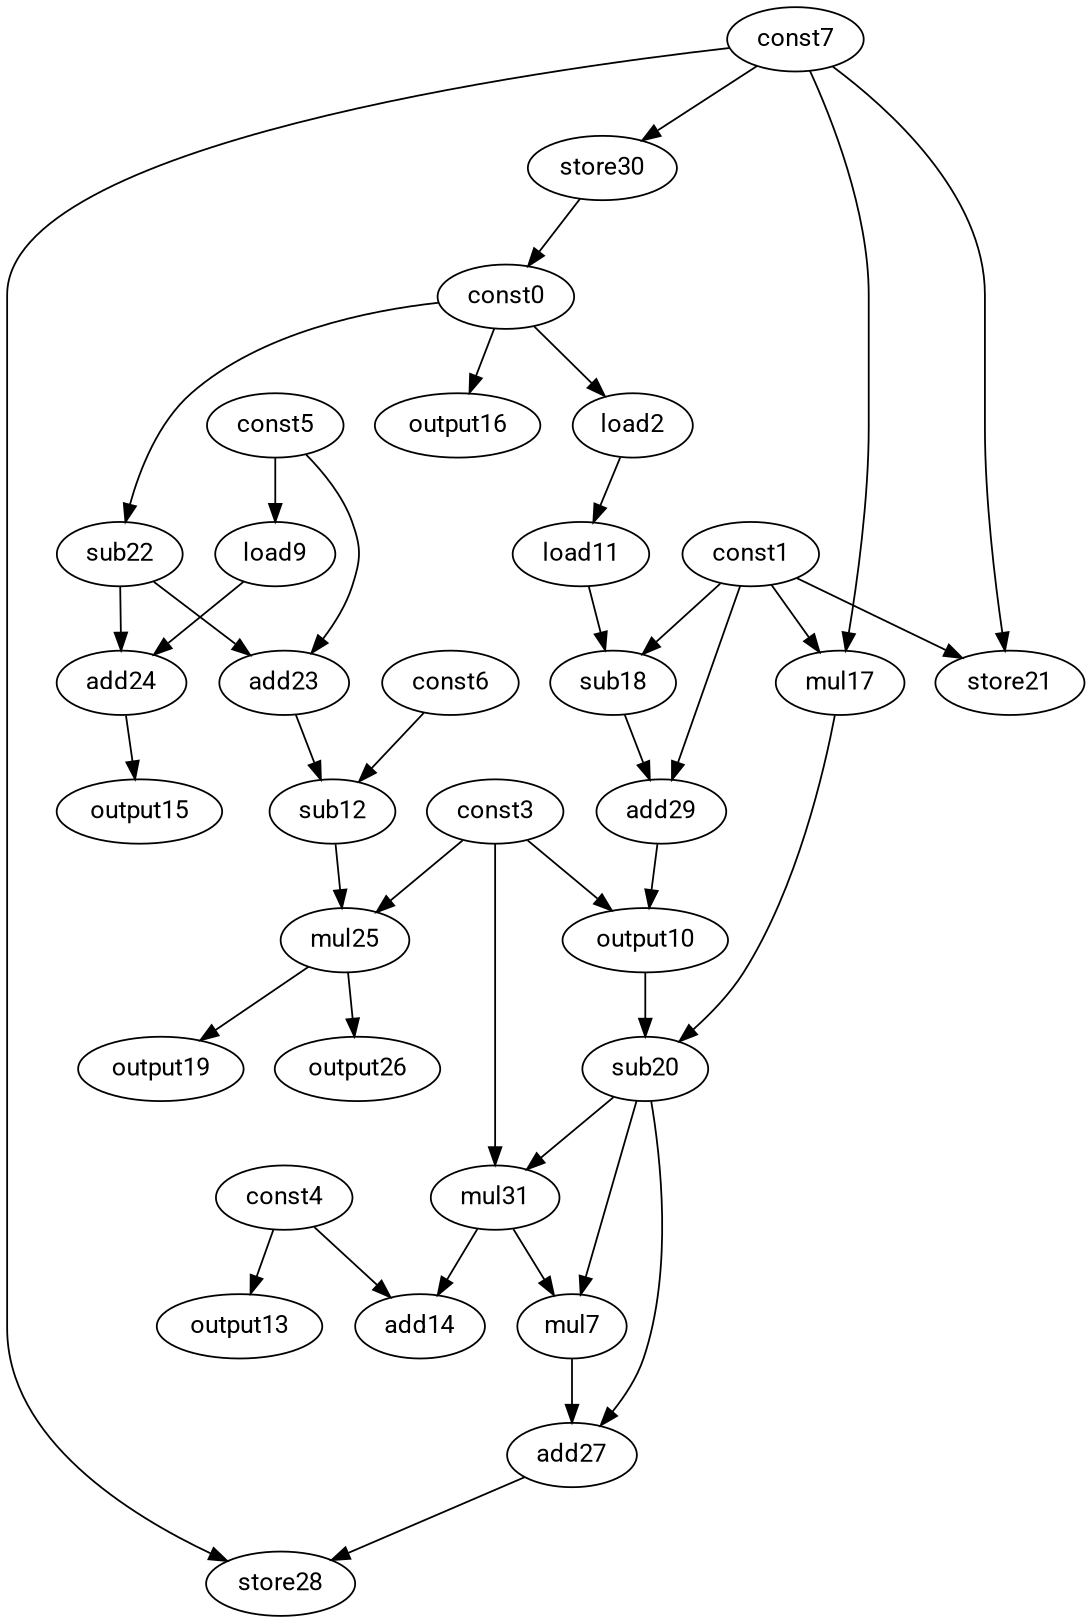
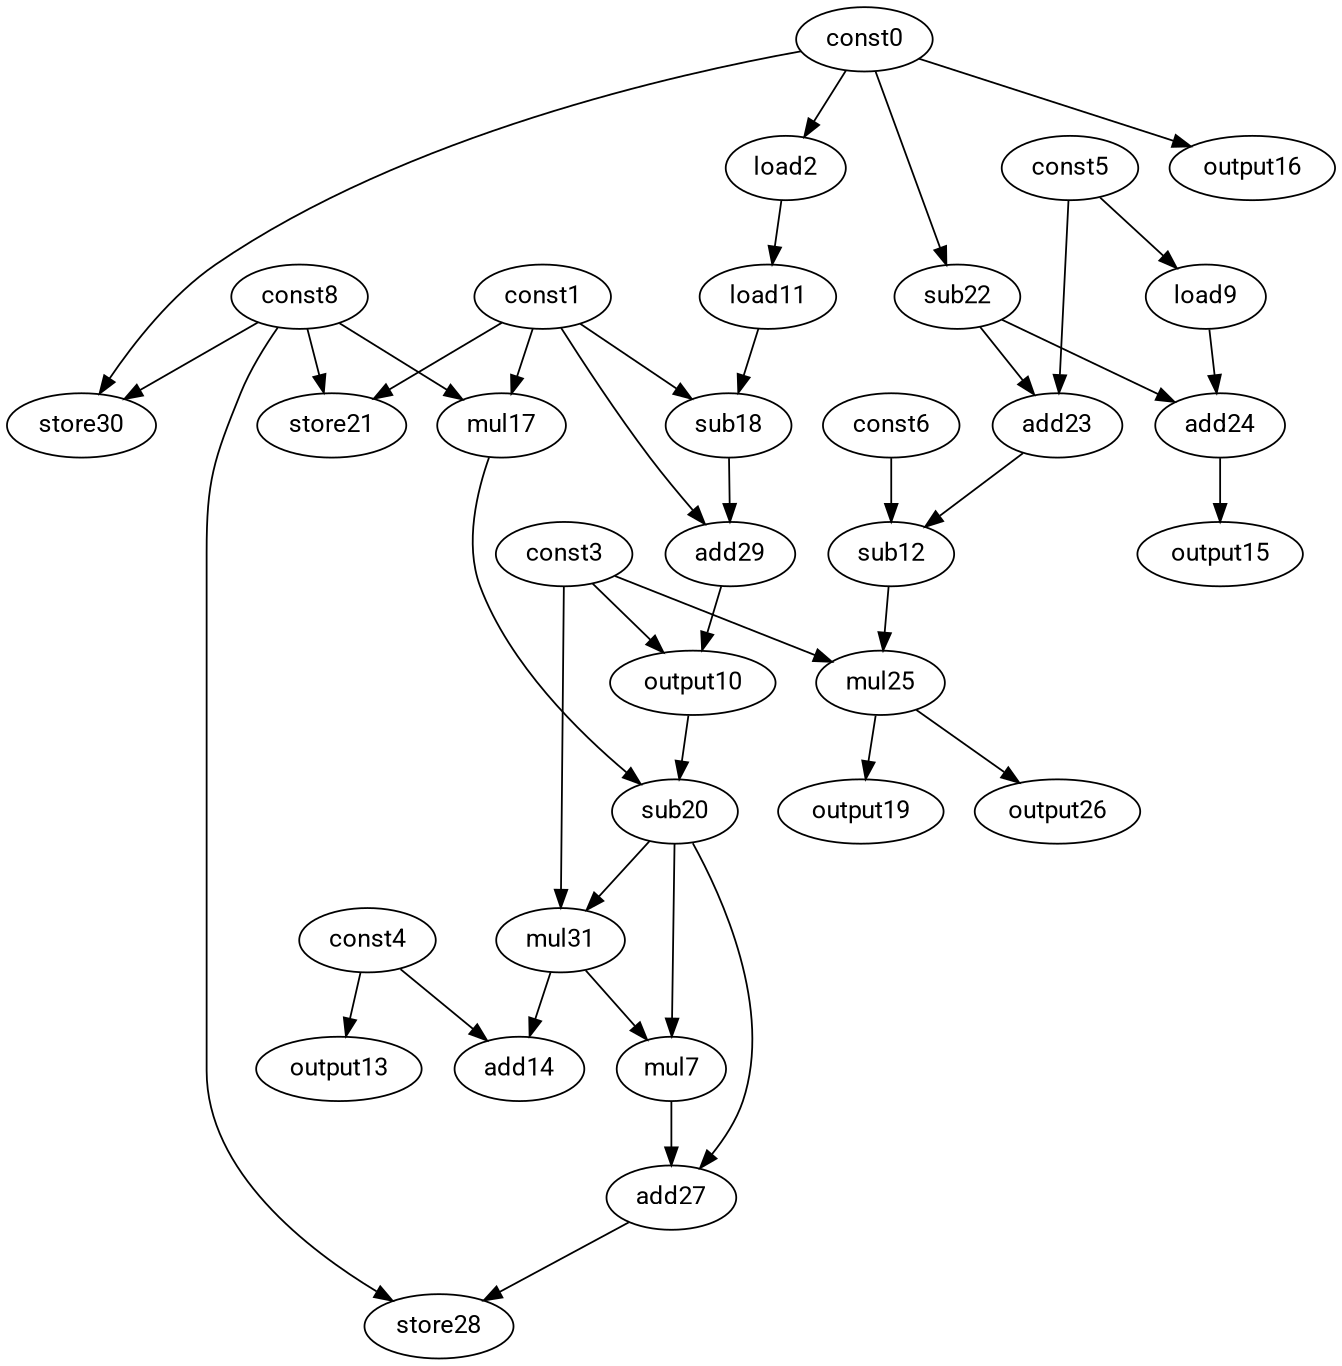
node "const7": label "const7" -> "const8"
edge "store30" -> "const0": reversed
